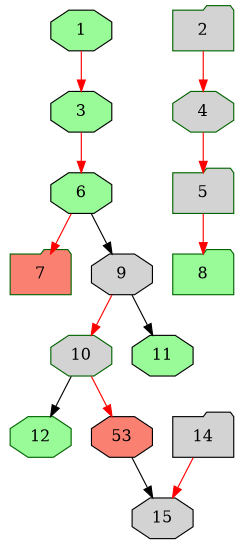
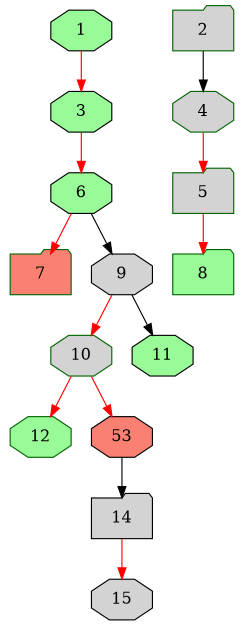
edge "2" -> "4": color red -> black
edge "10" -> "12": color black -> red
edge "53" -> "15": now "53" -> "14"
